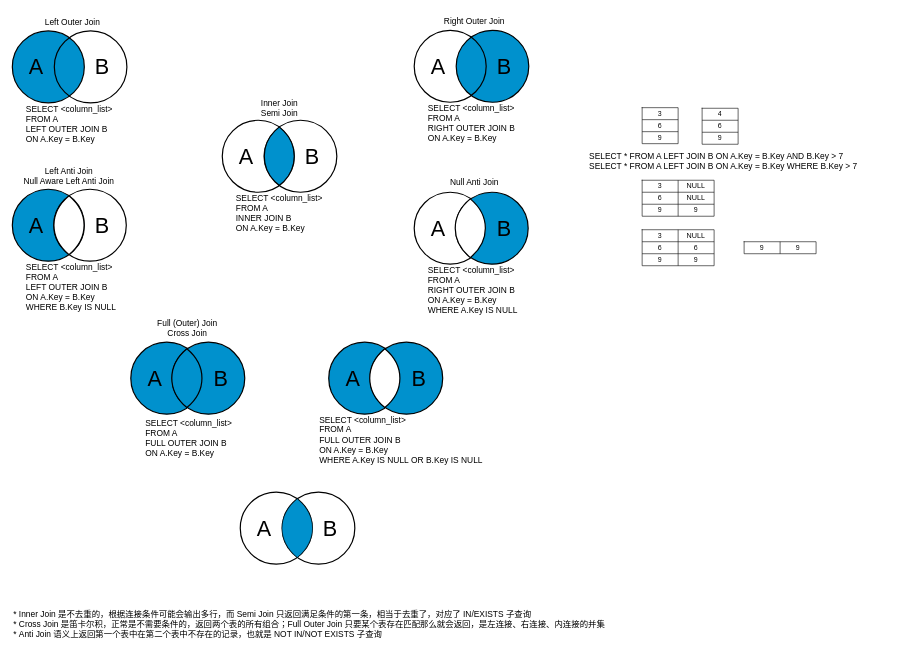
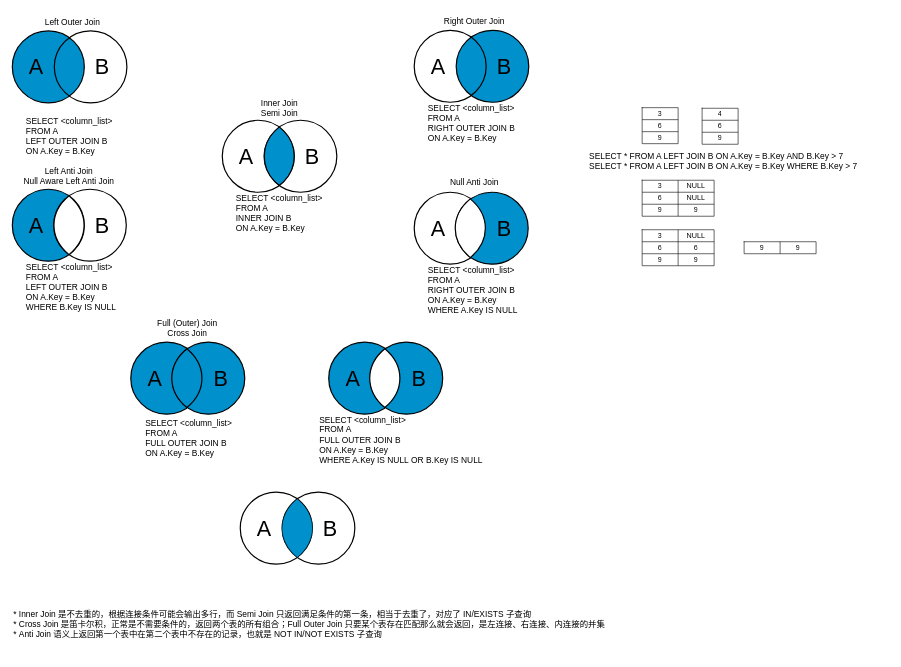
node "SELECT <column_list> FROM A LEFT OUTER JOIN B ON A.Key = B.Key": moved (73, 124) -> (73, 136)
